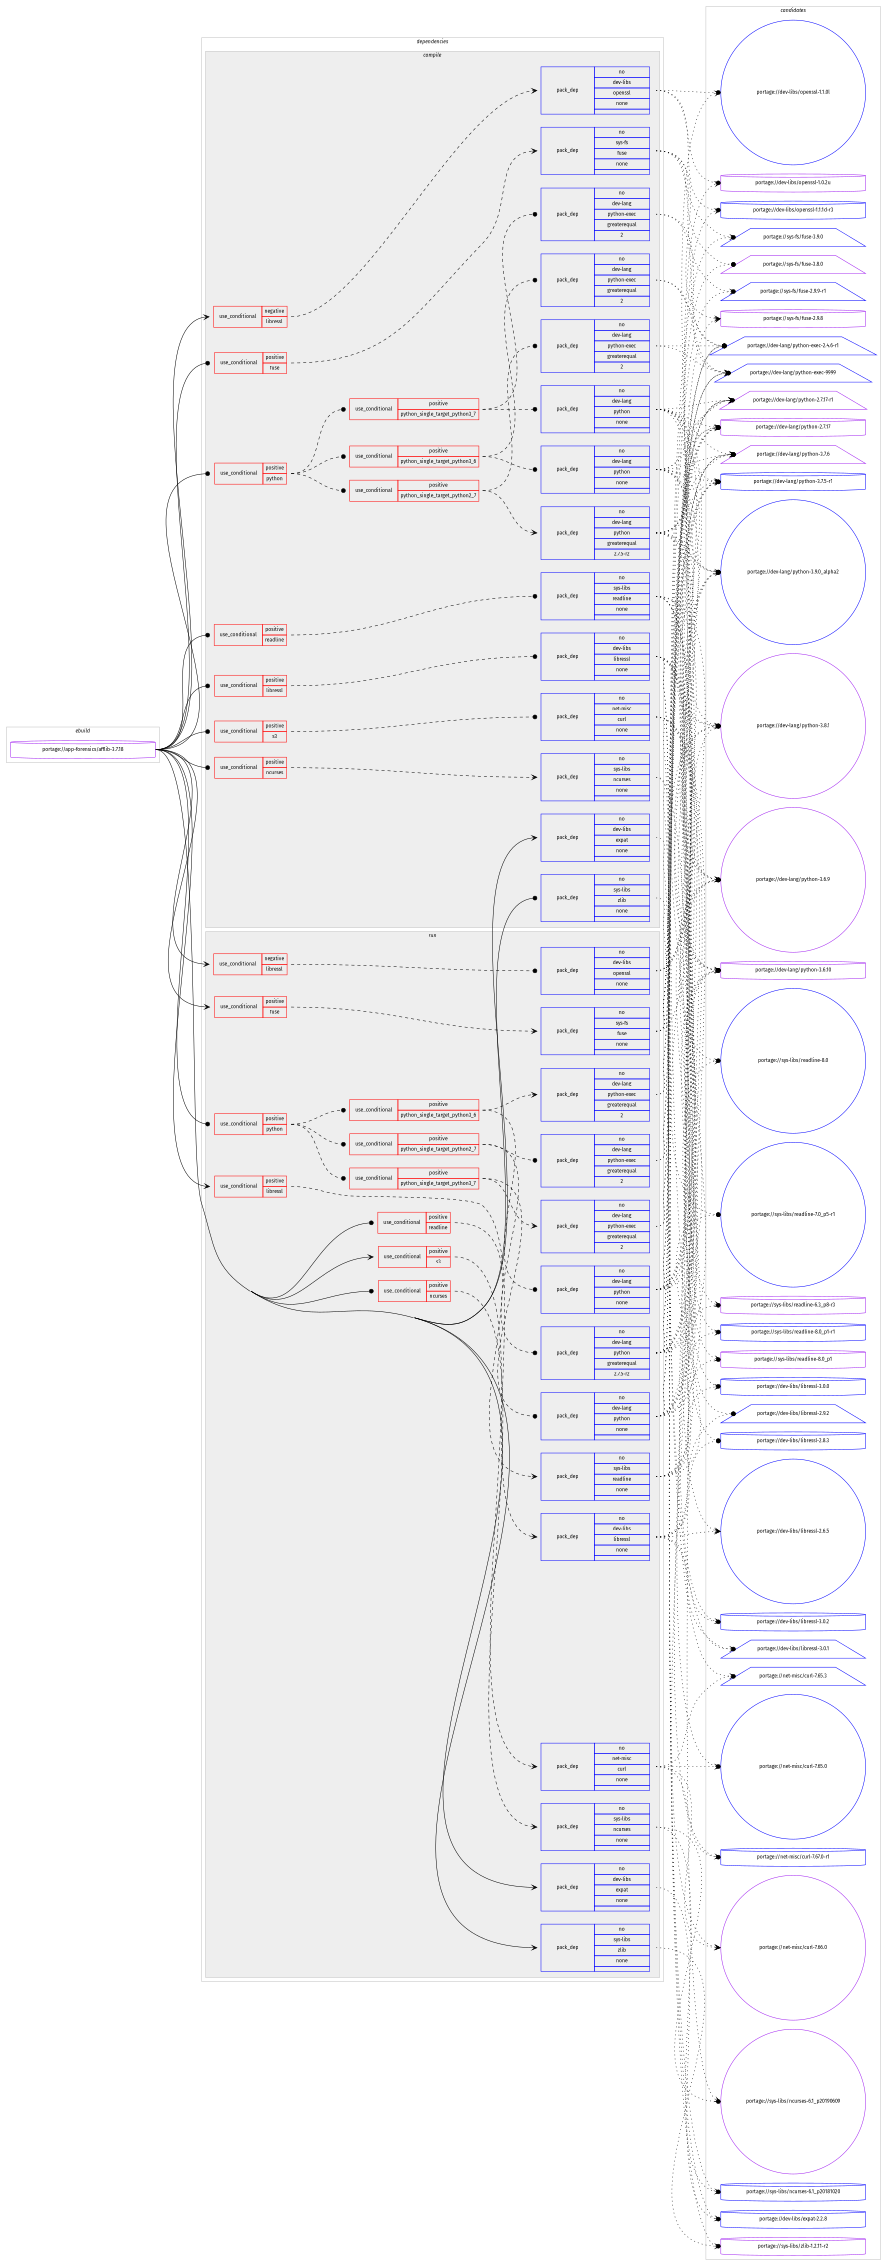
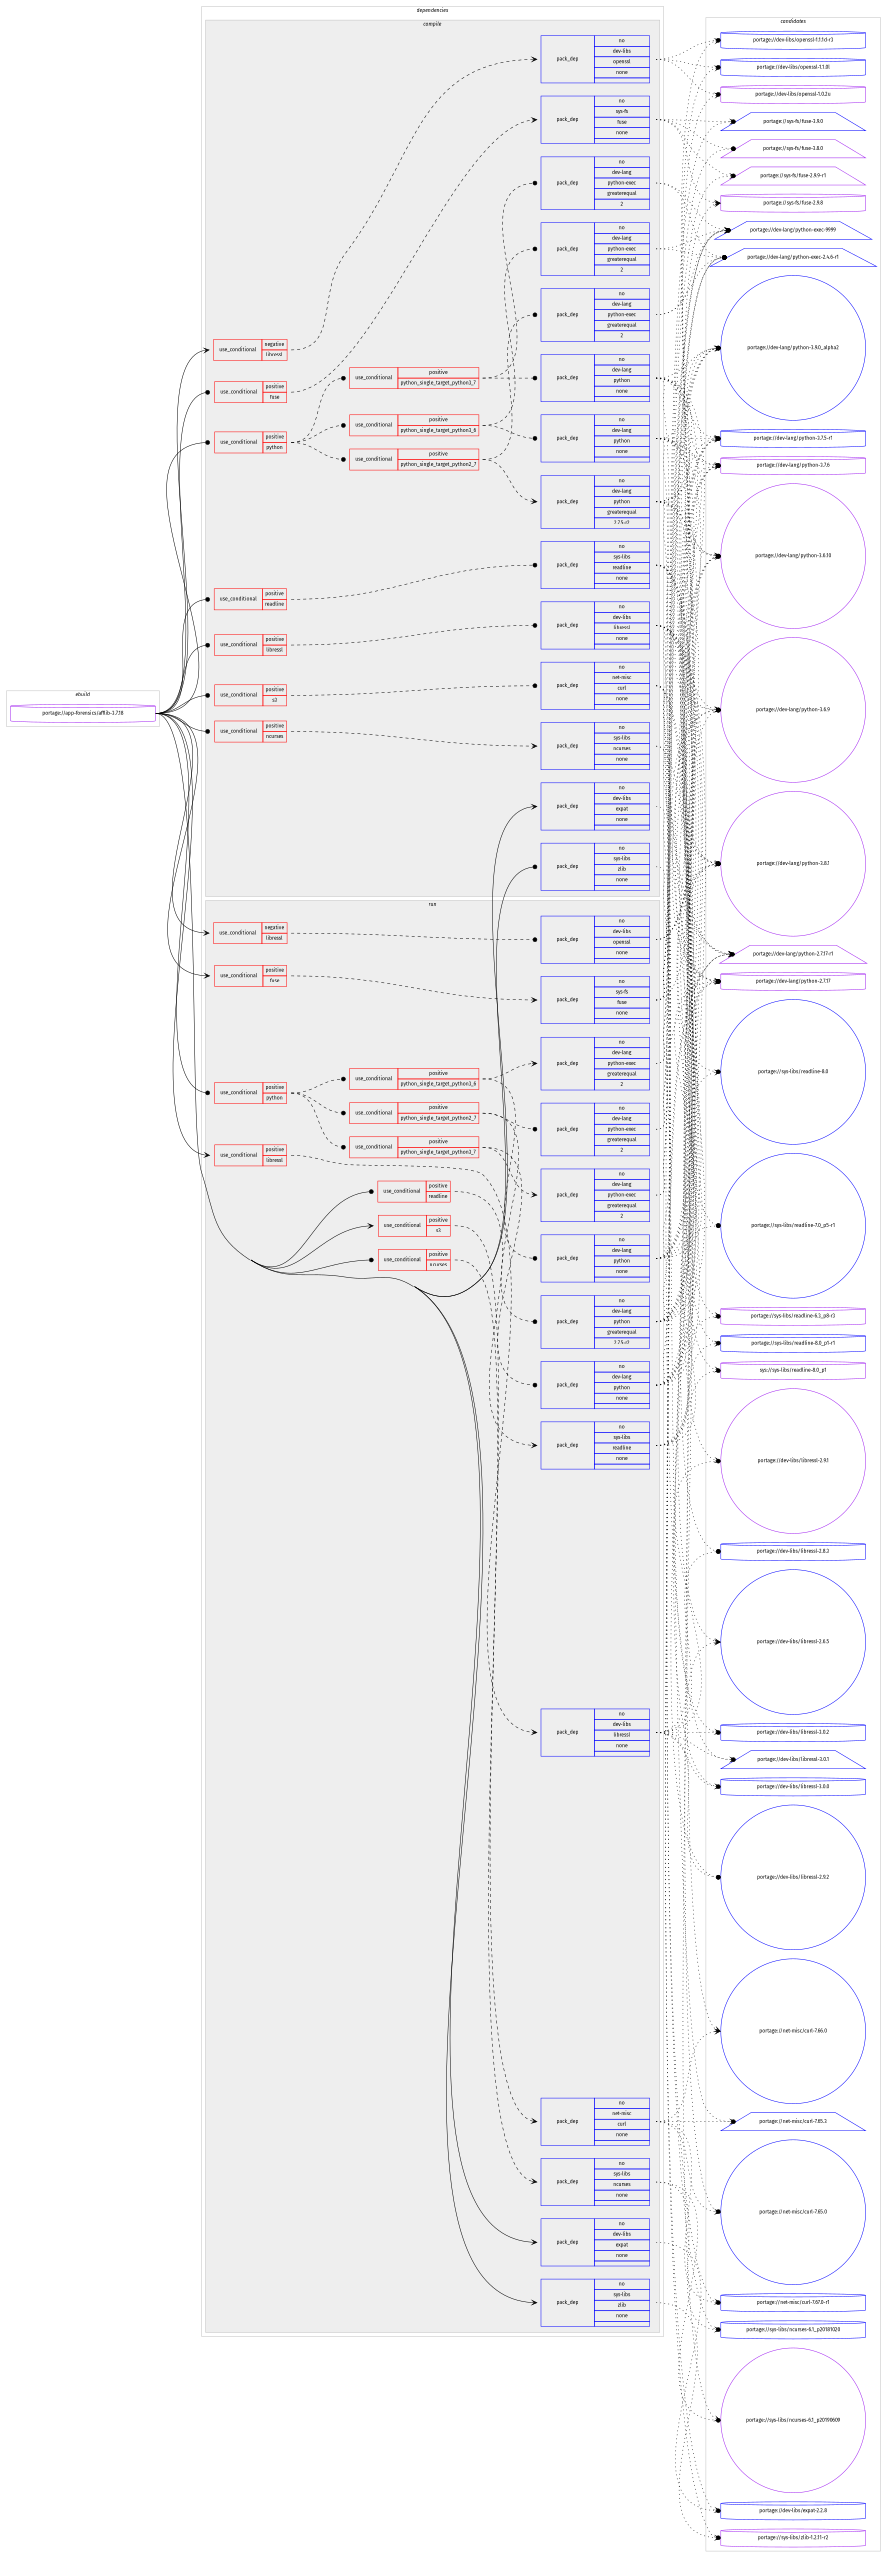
node "portage://dev-libs/openssl-1.1.0l": shape circle -> cylinder
node "portage://sys-fs/fuse-2.9.9-r1": color blue -> purple
node "portage://dev-lang/python-3.7.6": shape trapezium -> cylinder
node "portage://dev-lang/python-3.6.10": shape cylinder -> circle
node "portage://sys-libs/readline-8.0_p1": label "portage://sys-libs/readline-8.0_p1" -> "sys://sys-libs/readline-8.0_p1"
node "portage://dev-libs/libressl-2.9.2": shape trapezium -> circle
node "portage://dev-libs/libressl-2.9.1": added
node "portage://net-misc/curl-7.66.0": color purple -> blue
